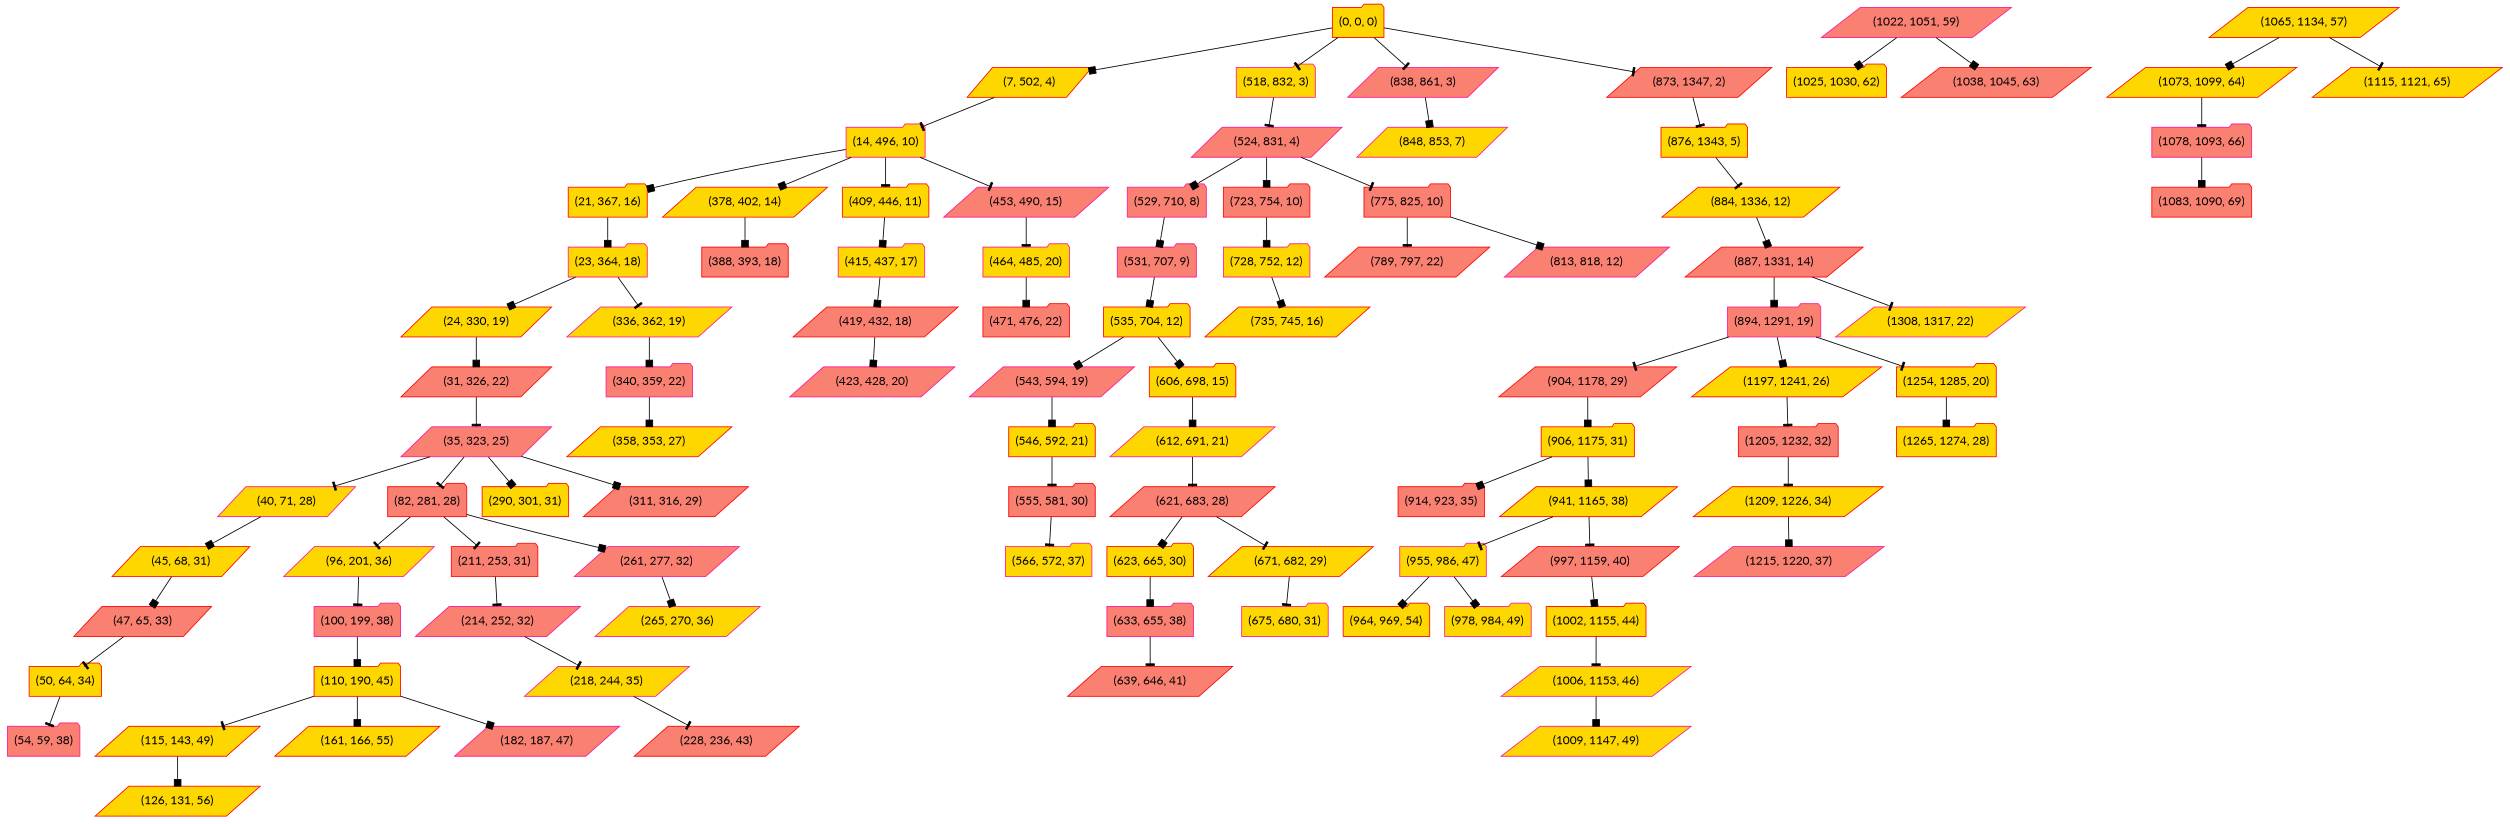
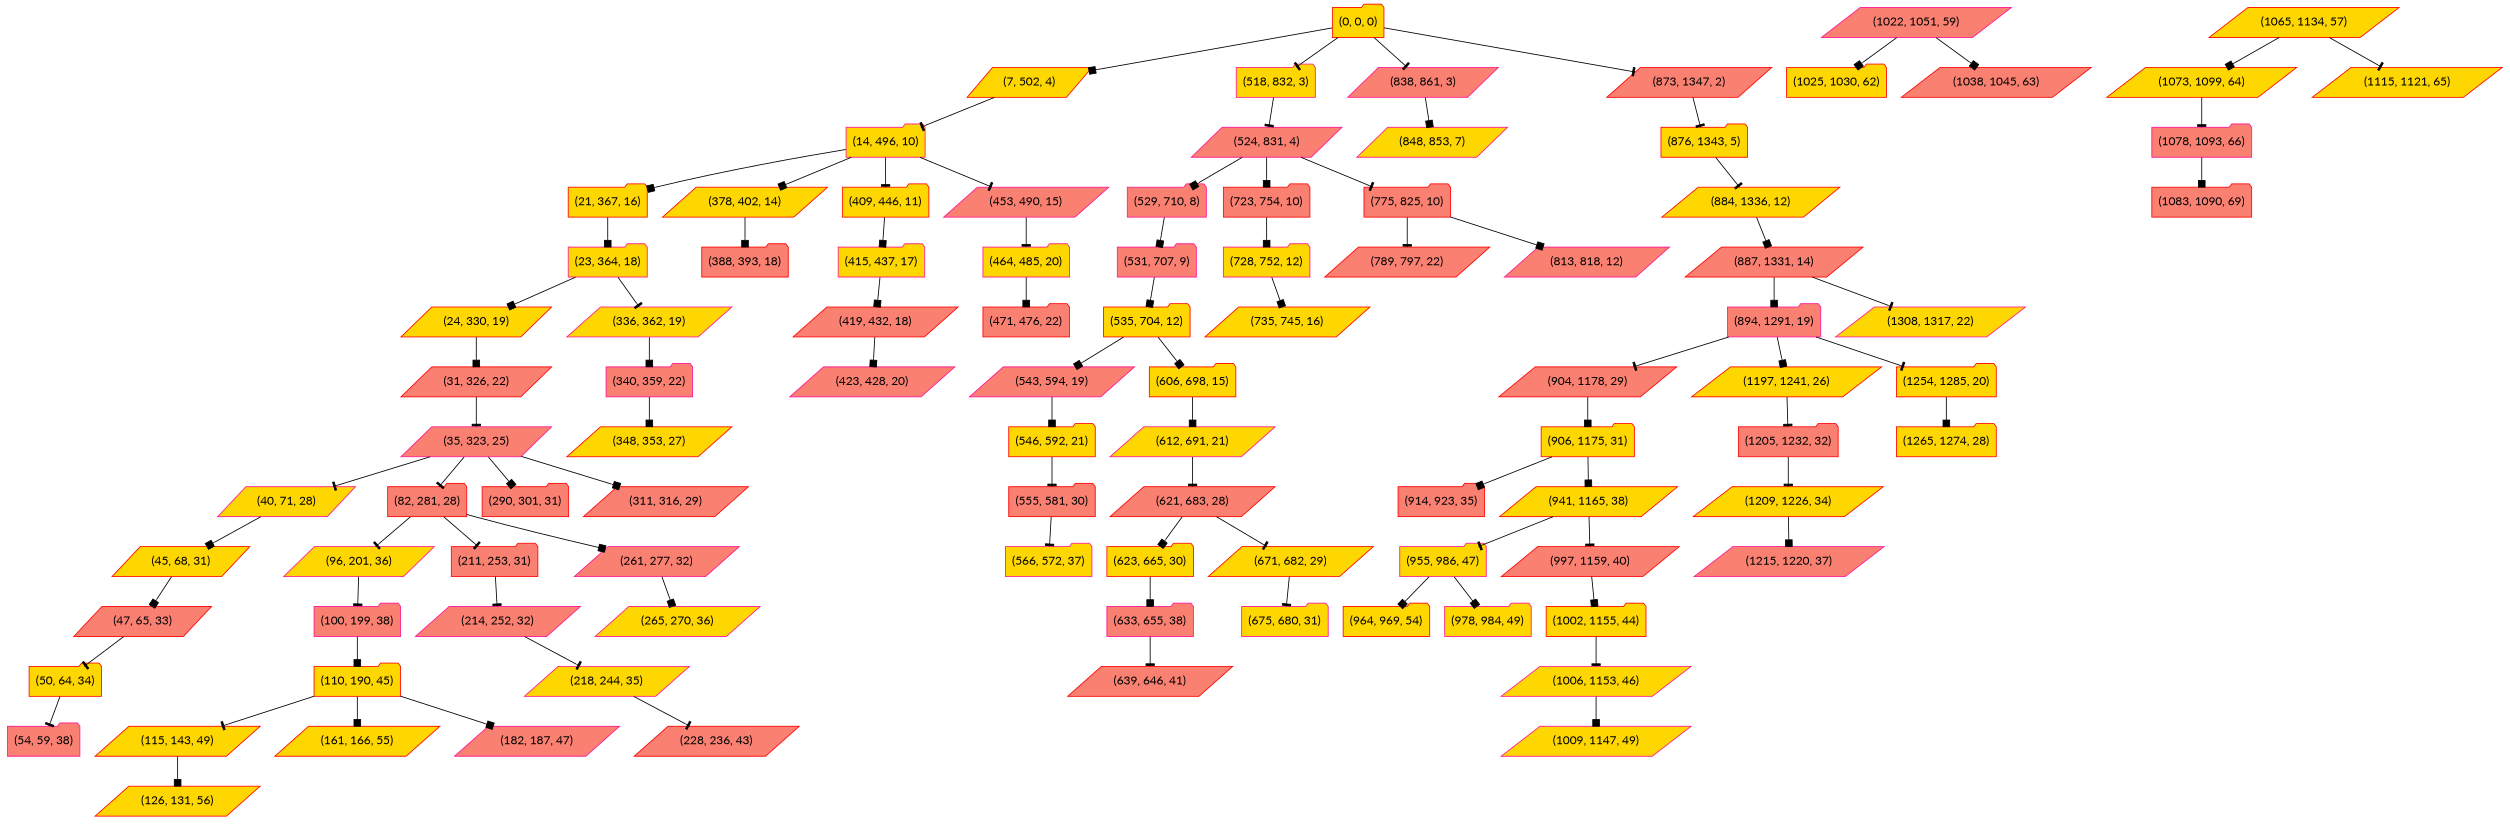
node "(358, 353, 27)": label "(358, 353, 27)" -> "(348, 353, 27)"
node "(290, 301, 31)": fillcolor gold -> salmon
